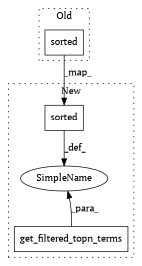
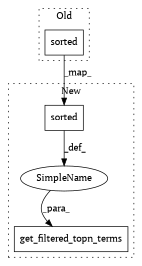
edge "get_filtered_topn_terms" -> "SimpleName": reversed
